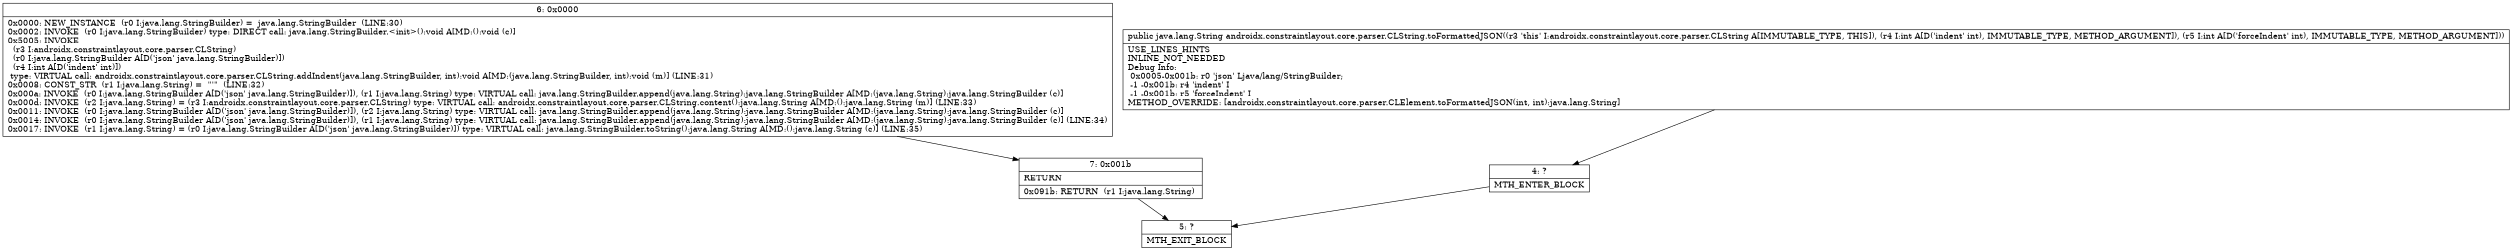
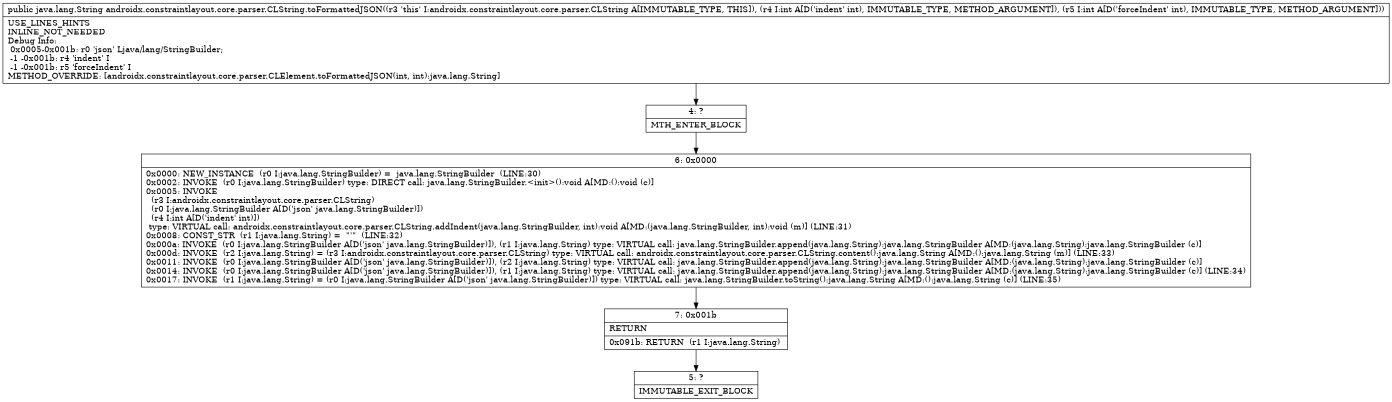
node "6: 0x0000": text "0x5005: INVOKE" -> "0x0005: INVOKE"
edge "4: ?" -> "5: ?": now "4: ?" -> "6: 0x0000"
node "5: ?": text "MTH_EXIT_BLOCK" -> "IMMUTABLE_EXIT_BLOCK"
